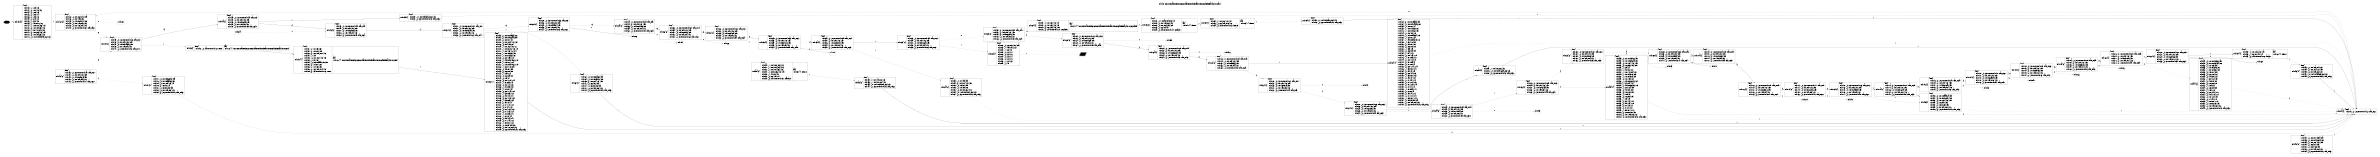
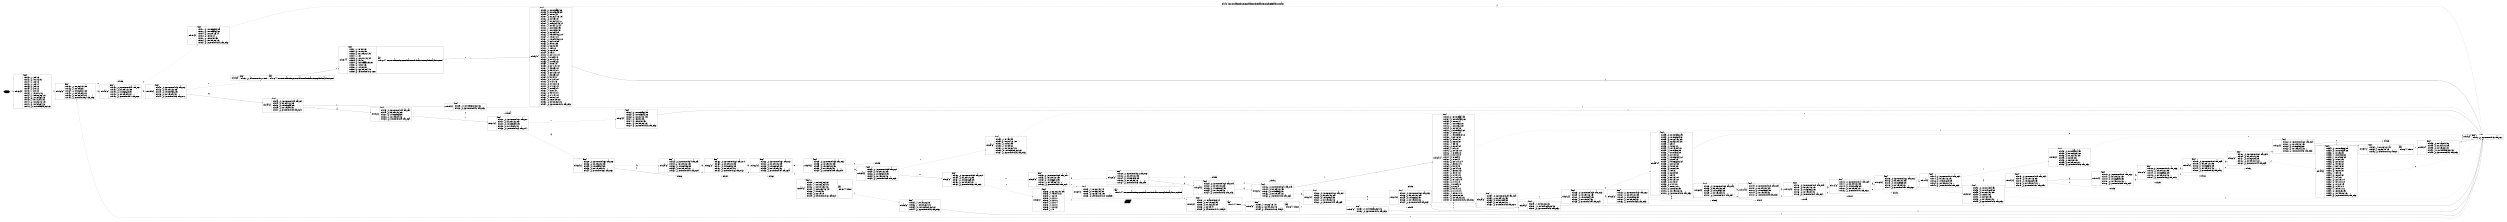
edge "0x4020da" -> "0x4014f6 [28]": reversed
edge "0x401482 [32]" -> "0x4014be [28]": now "0x401482 [32]" -> "0x4014a2 [28]"
edge "0x40175e [28]" -> "0x4019ec [30]": now "0x40175e [28]" -> "0x4019b0 [30]"
edge "0x40169a [28]" -> "0x4019ce": reversed
node "0x401faf": added
